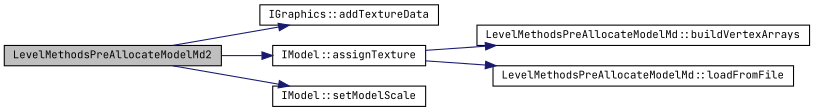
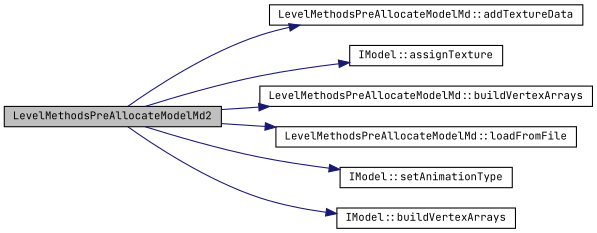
node "IGraphics::addTextureData": label "IGraphics::addTextureData" -> "LevelMethodsPreAllocateModelMd::addTextureData"
edge "IModel::assignTexture" -> "LevelMethodsPreAllocateModelMd::buildVertexArrays": now "LevelMethodsPreAllocateModelMd2" -> "LevelMethodsPreAllocateModelMd::buildVertexArrays"
edge "IModel::assignTexture" -> "LevelMethodsPreAllocateModelMd::loadFromFile": now "LevelMethodsPreAllocateModelMd2" -> "LevelMethodsPreAllocateModelMd::loadFromFile"
node "IModel::setModelScale": label "IModel::setModelScale" -> "IModel::buildVertexArrays"
node "IModel::setAnimationType": added
